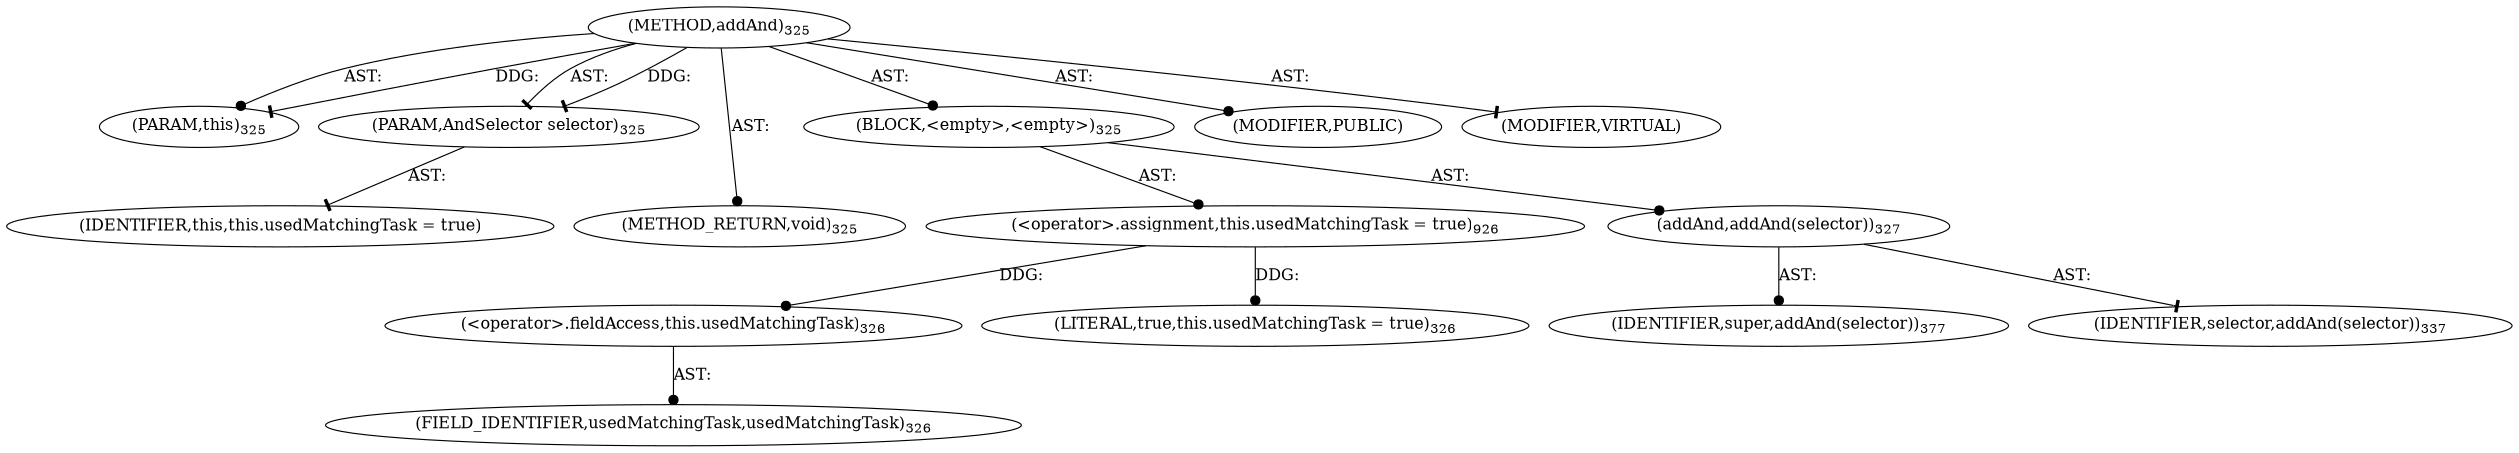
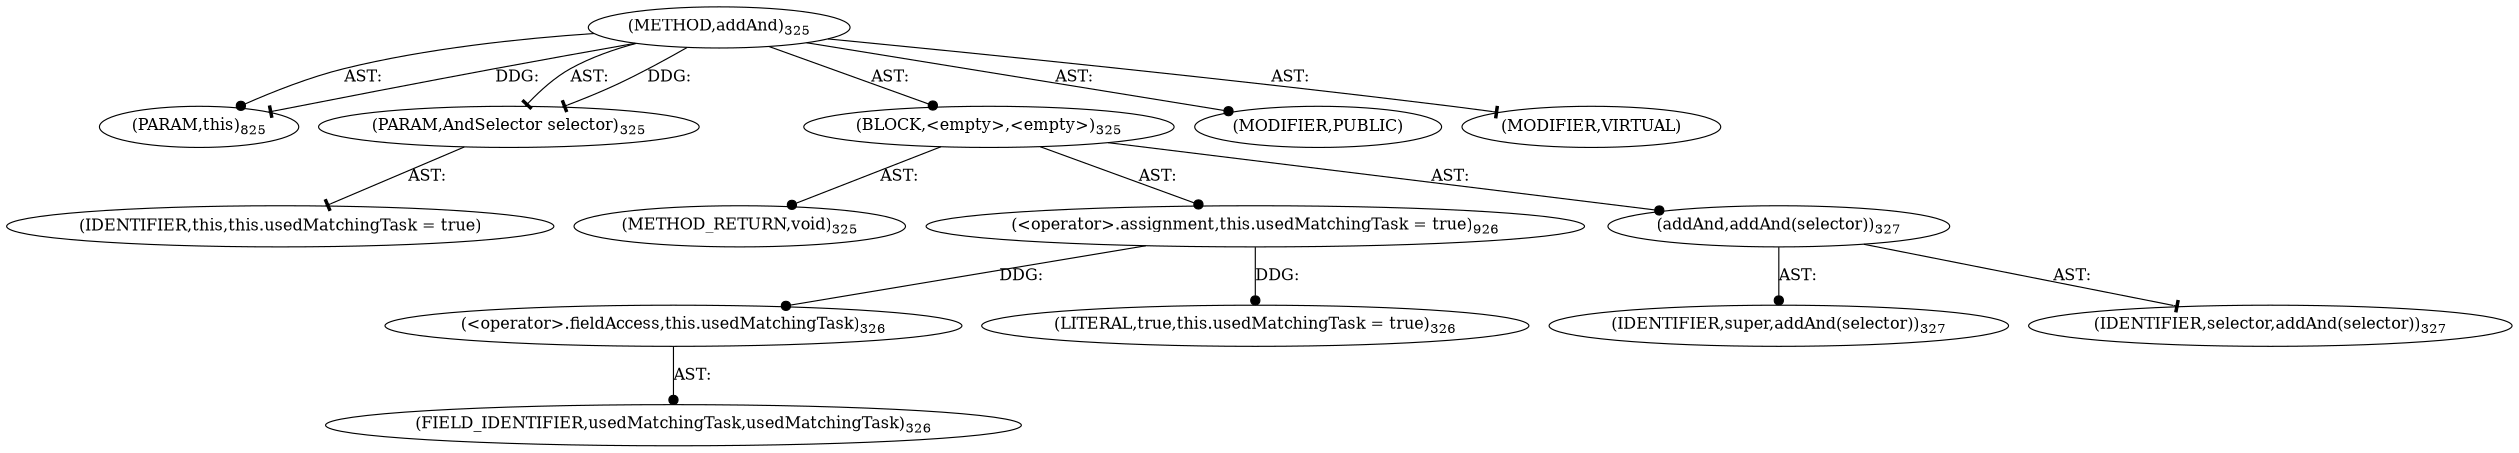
edge "(METHOD,addAnd)" -> "(METHOD_RETURN,void)": now "(BLOCK,<empty>,<empty>)" -> "(METHOD_RETURN,void)"
node "(PARAM,this)": text "325" -> "825"
node "(IDENTIFIER,super,addAnd(selector))": text "377" -> "327"
node "(IDENTIFIER,selector,addAnd(selector))": text "337" -> "327"
